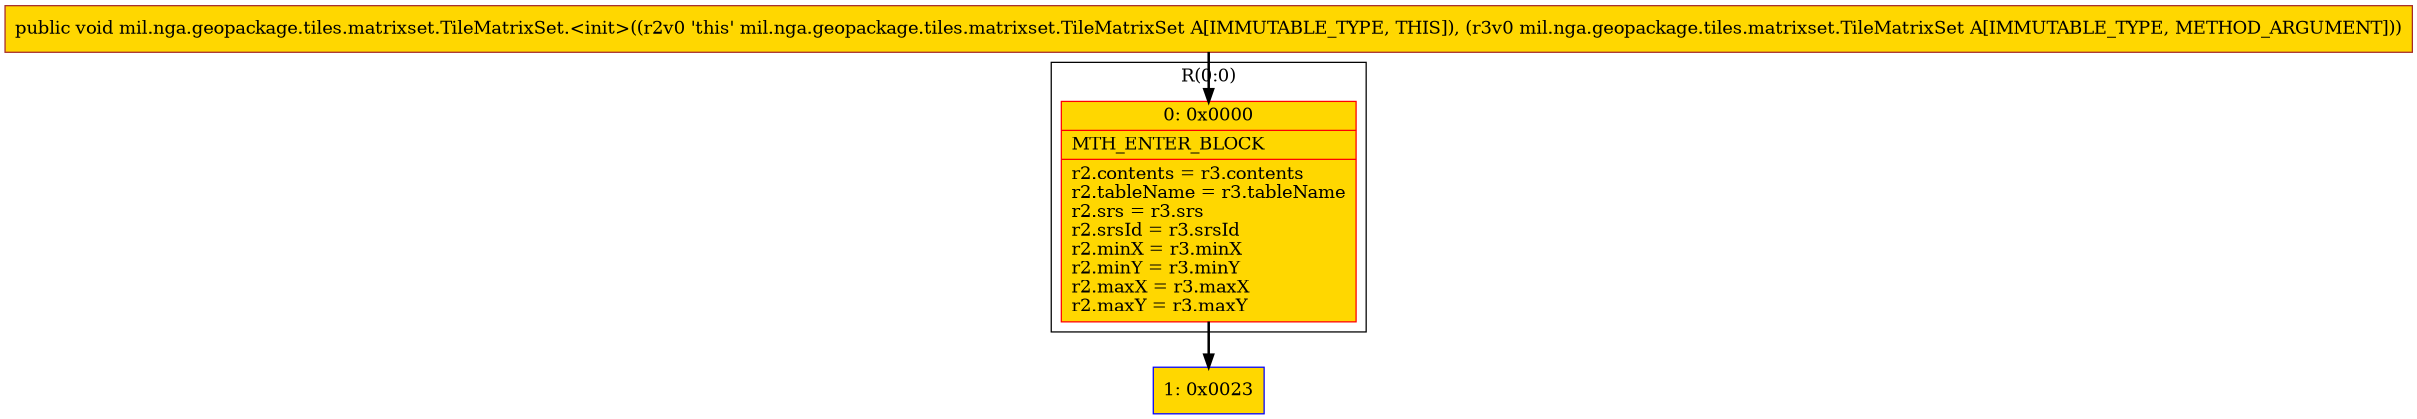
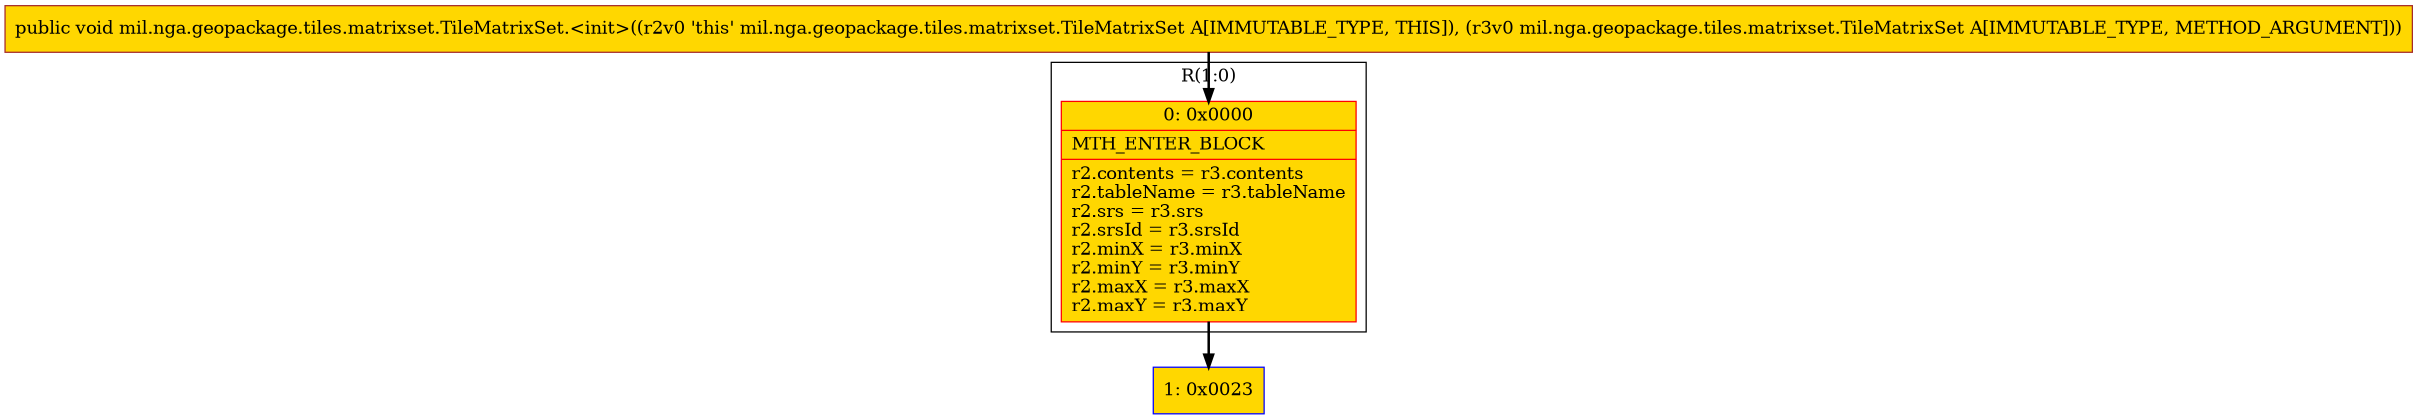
cluster "R(0:0)": label "R(0:0)" -> "R(1:0)"
